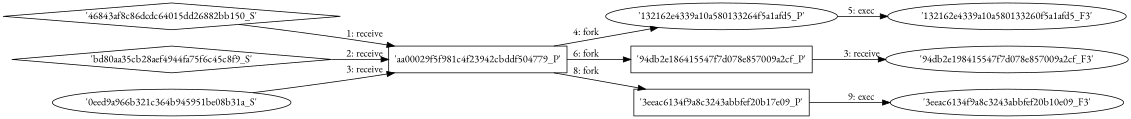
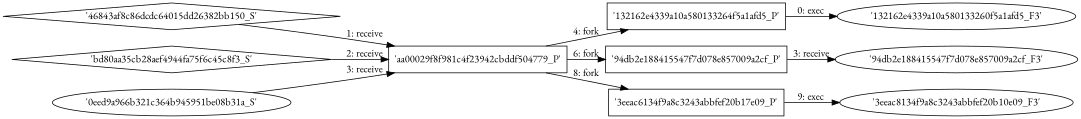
edge "'132162e4339a10a580133264f5a1afd5_P'" -> "'132162e4339a10a580133260f5a1afd5_F3'": label "5: exec" -> "0: exec"
node "'46843af8c86dcdc64015dd26882bb150_S'": label "'46843af8c86dcdc64015dd26882bb150_S'" -> "'46843af8c86dcdc64015dd26382bb150_S'"
node "'132162e4339a10a580133264f5a1afd5_P'": shape ellipse -> box
node "'bd80aa35cb28aef4944fa75f6c45c8f9_S'": label "'bd80aa35cb28aef4944fa75f6c45c8f9_S'" -> "'bd80aa35cb28aef4944fa75f6c45c8f3_S'"
node "'aa00029f5f981c4f23942cbddf504779_P'": label "'aa00029f5f981c4f23942cbddf504779_P'" -> "'aa00029f8f981c4f23942cbddf504779_P'"
node "'94db2e186415547f7d078e857009a2cf_P'": label "'94db2e186415547f7d078e857009a2cf_P'" -> "'94db2e188415547f7d078e857009a2cf_P'"
node "'94db2e198415547f7d078e857009a2cf_F3'": label "'94db2e198415547f7d078e857009a2cf_F3'" -> "'94db2e188415547f7d078e857009a2cf_F3'"
node "'3eeac6134f9a8c3243abbfef20b10e09_F3'": label "'3eeac6134f9a8c3243abbfef20b10e09_F3'" -> "'3eeac8134f9a8c3243abbfef20b10e09_F3'"
